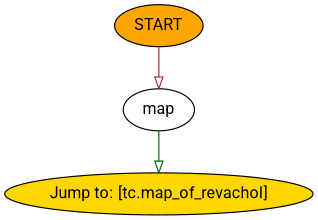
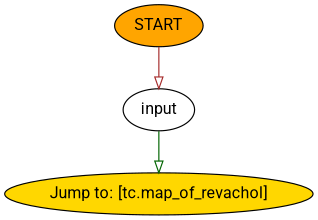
node "map": label "map" -> "input"
